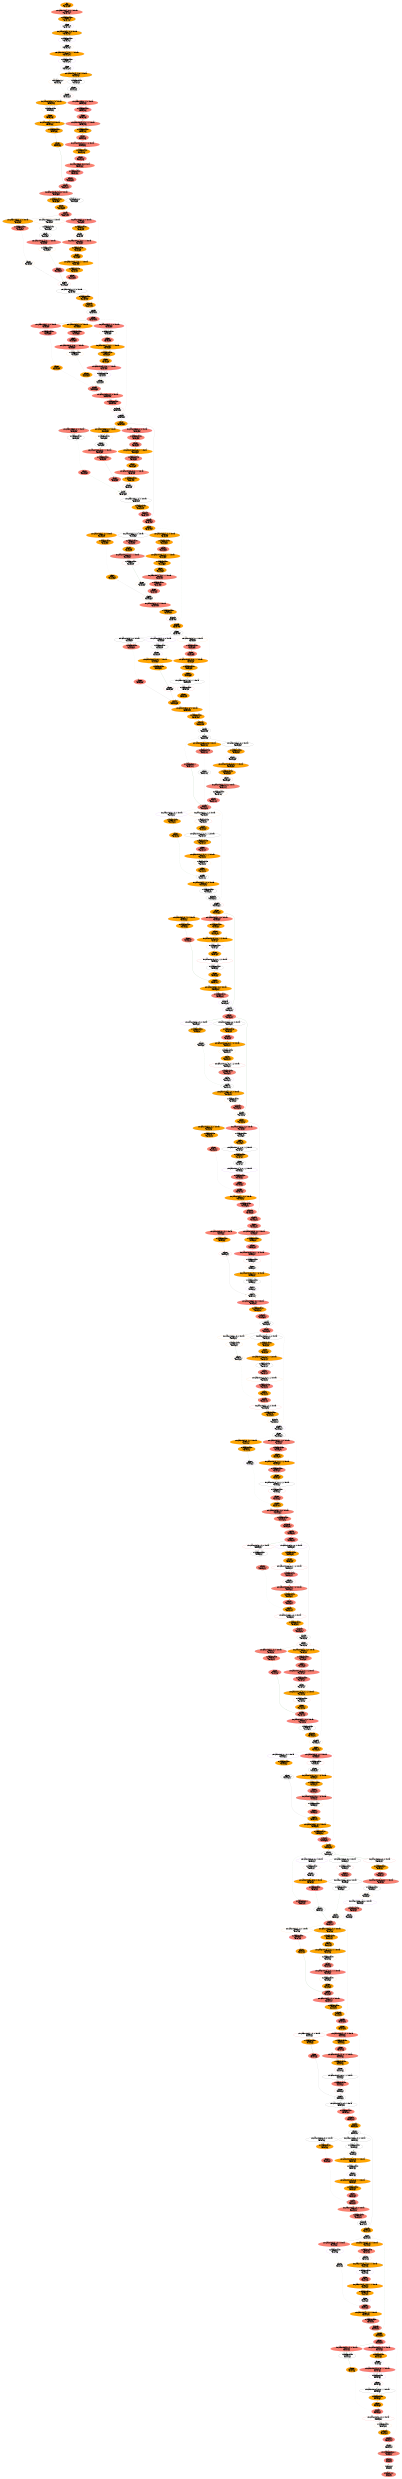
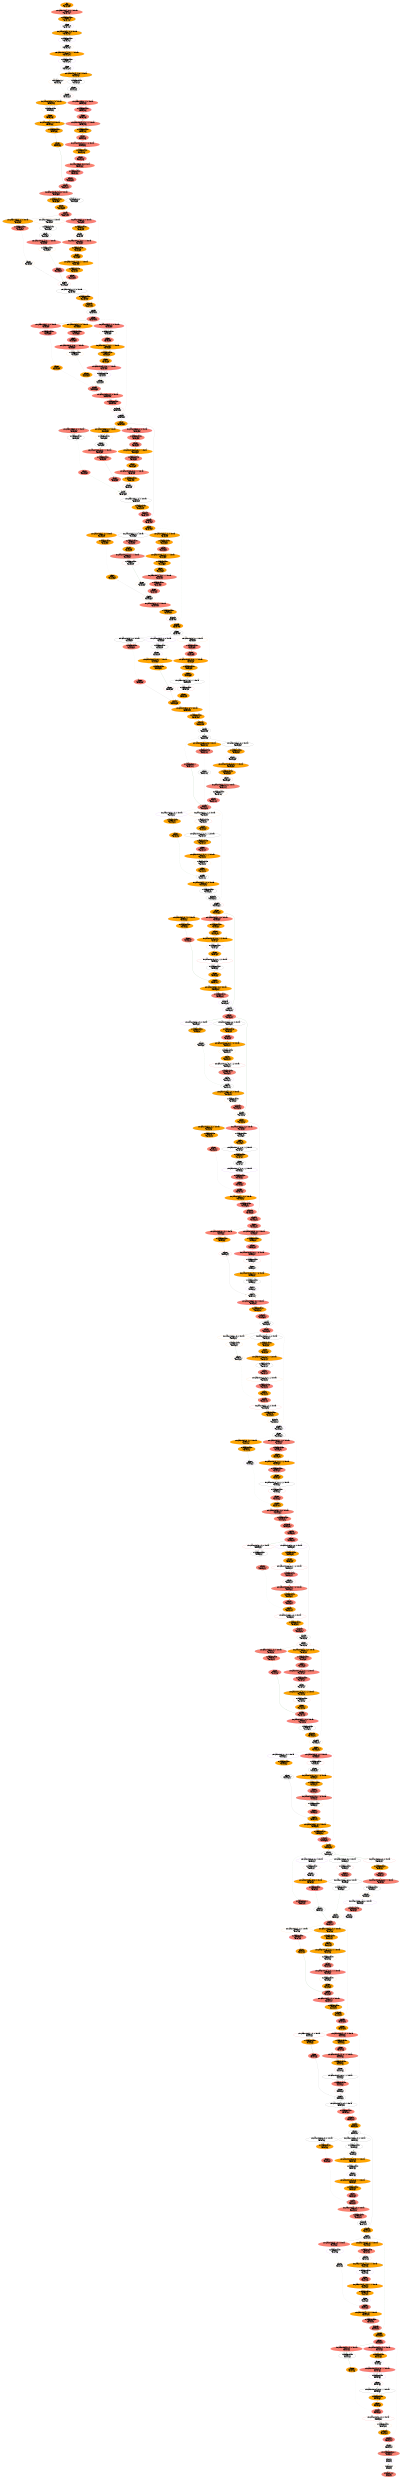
node "nn.View(2048) Storage id: 315 Size: {1, 2048} Mem size: 2048": fillcolor salmon -> white
